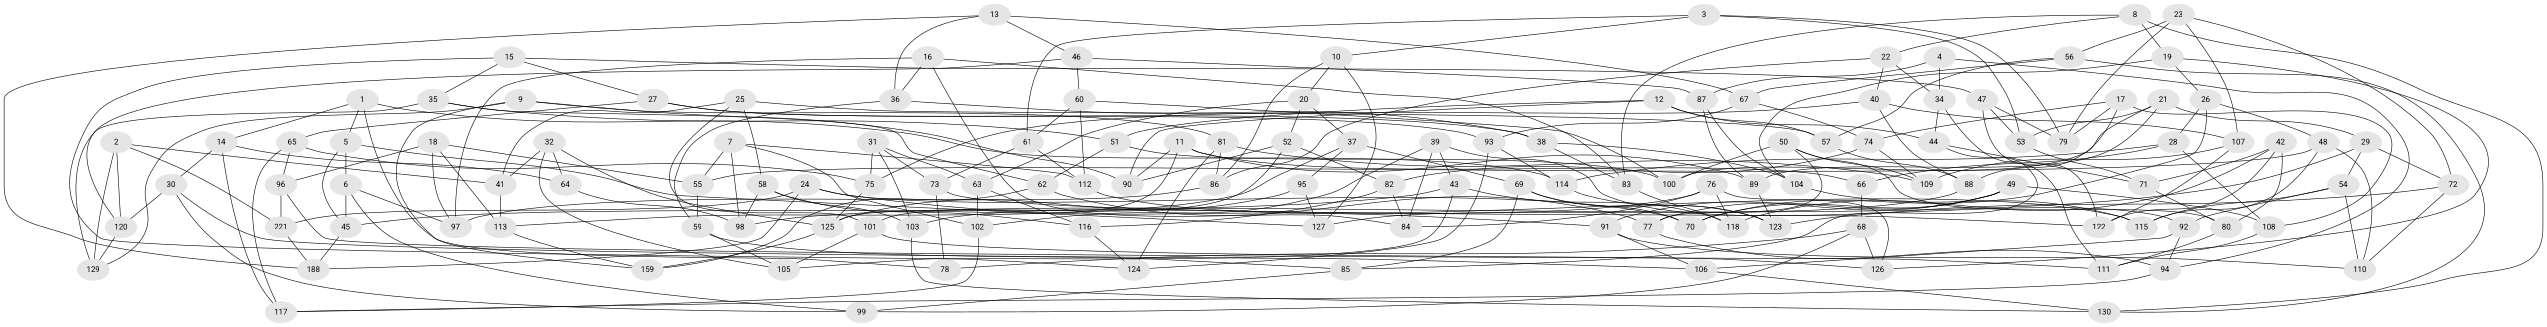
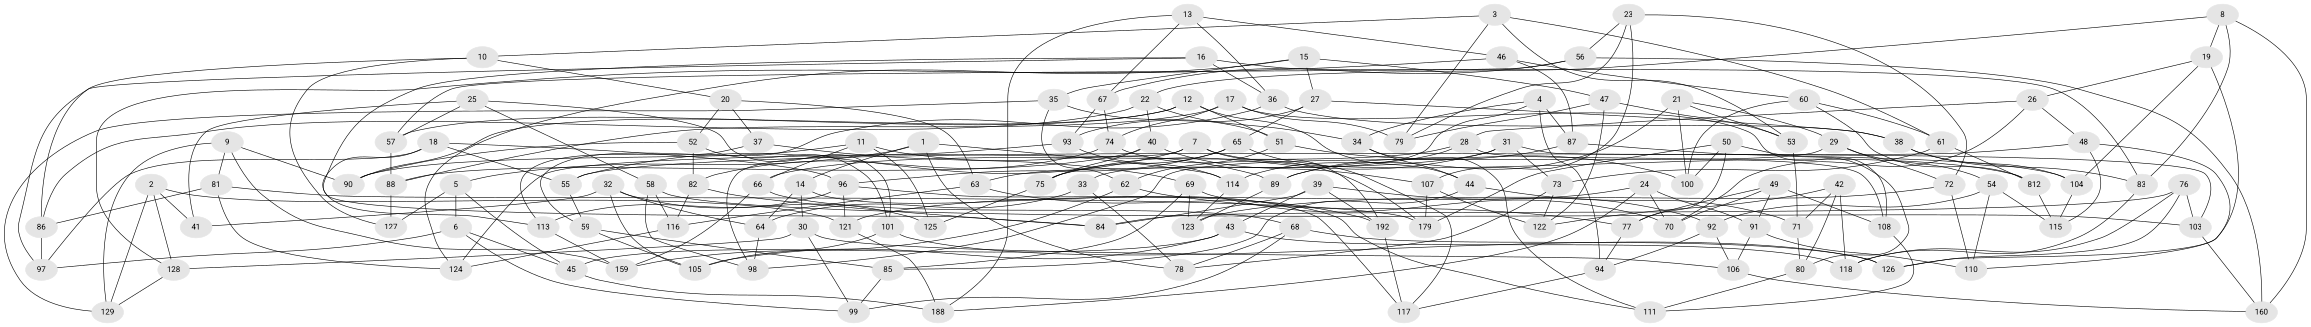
node "33": added
node "112": label "112" -> "812"
node "95": removed
node "109": label "109" -> "179"
edge "41" -- "113": now "96" -- "113"
node "120": label "120" -> "128"
node "221": label "221" -> "121"
node "102": label "102" -> "192"
edge "125" -- "159": now "66" -- "159"
node "130": label "130" -> "160"
